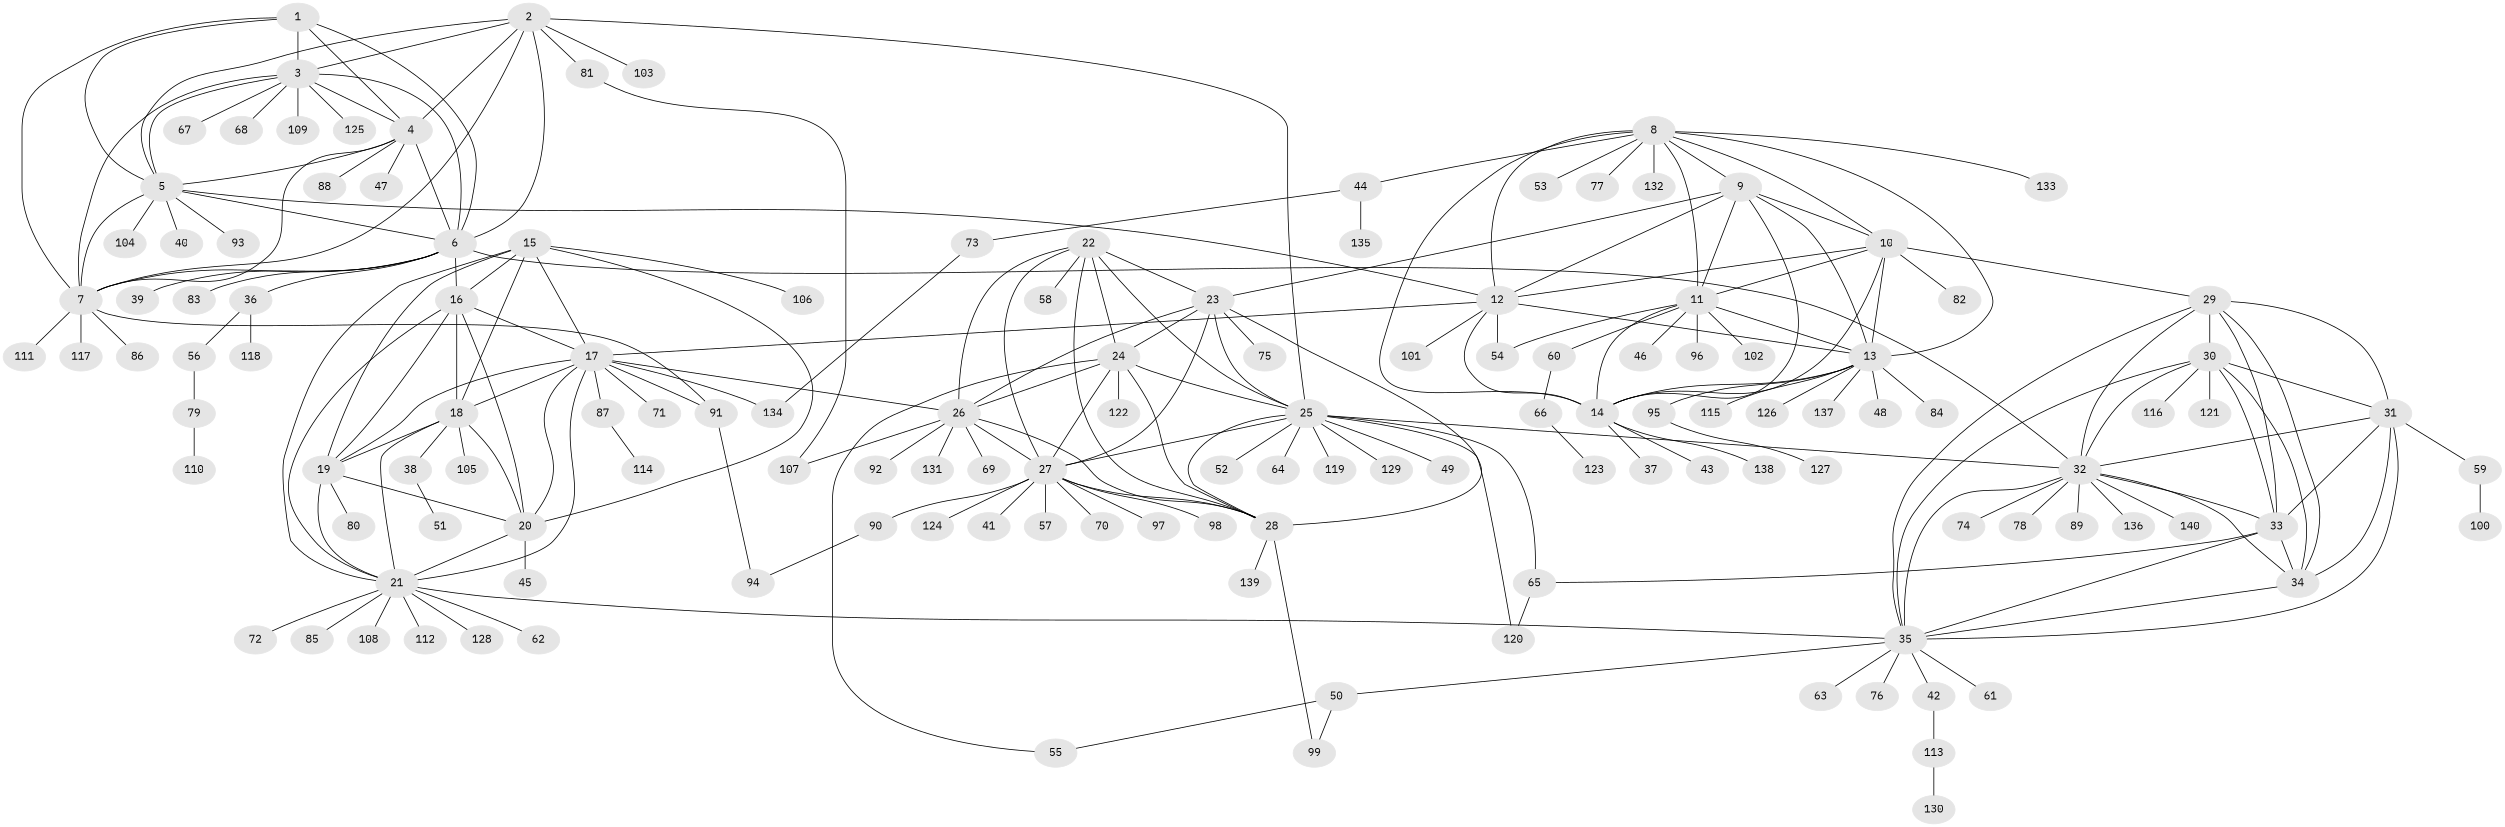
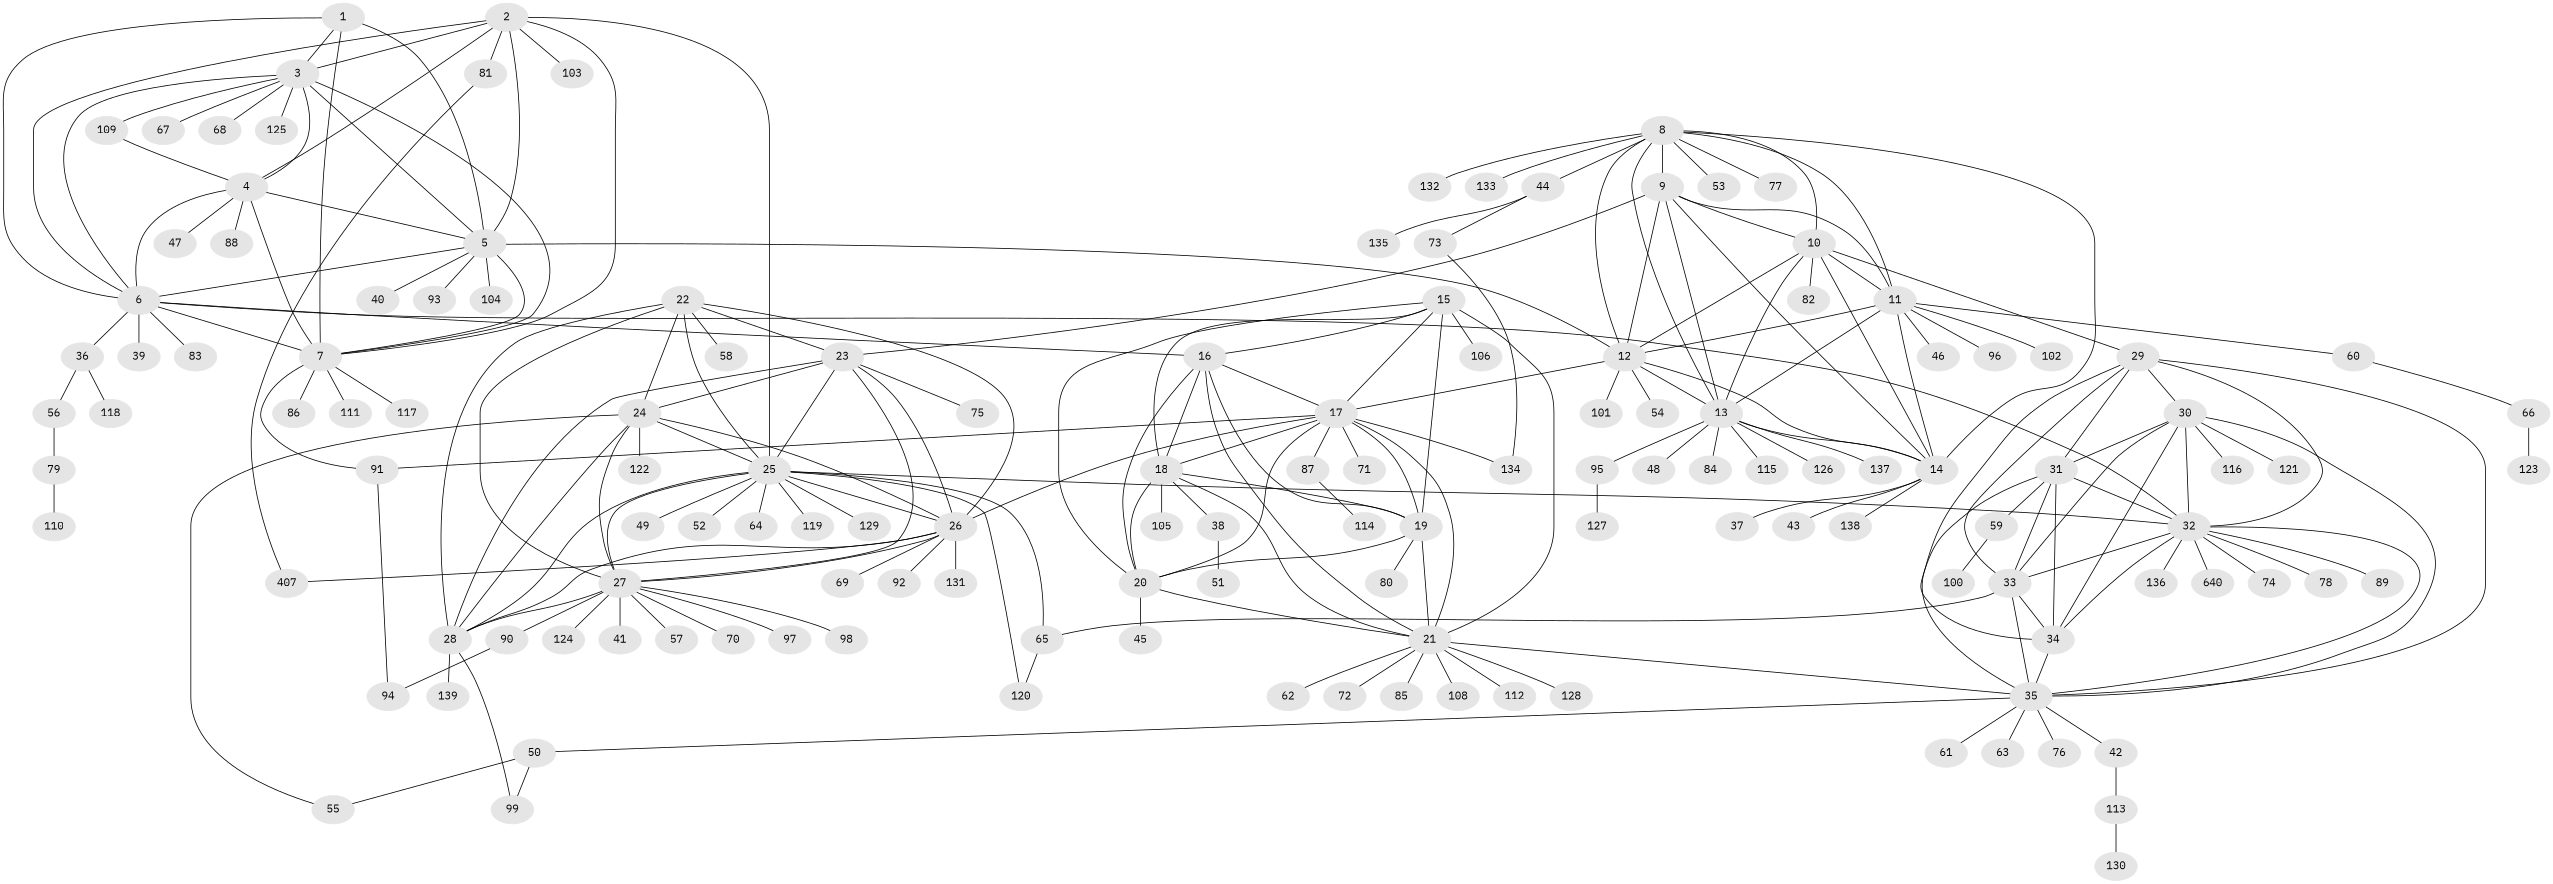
edge "1" -- "4": now "109" -- "4"
edge "11" -- "54": now "11" -- "12"
node "107": label "107" -> "407"
edge "25" -- "26": added
node "140": label "140" -> "640"
